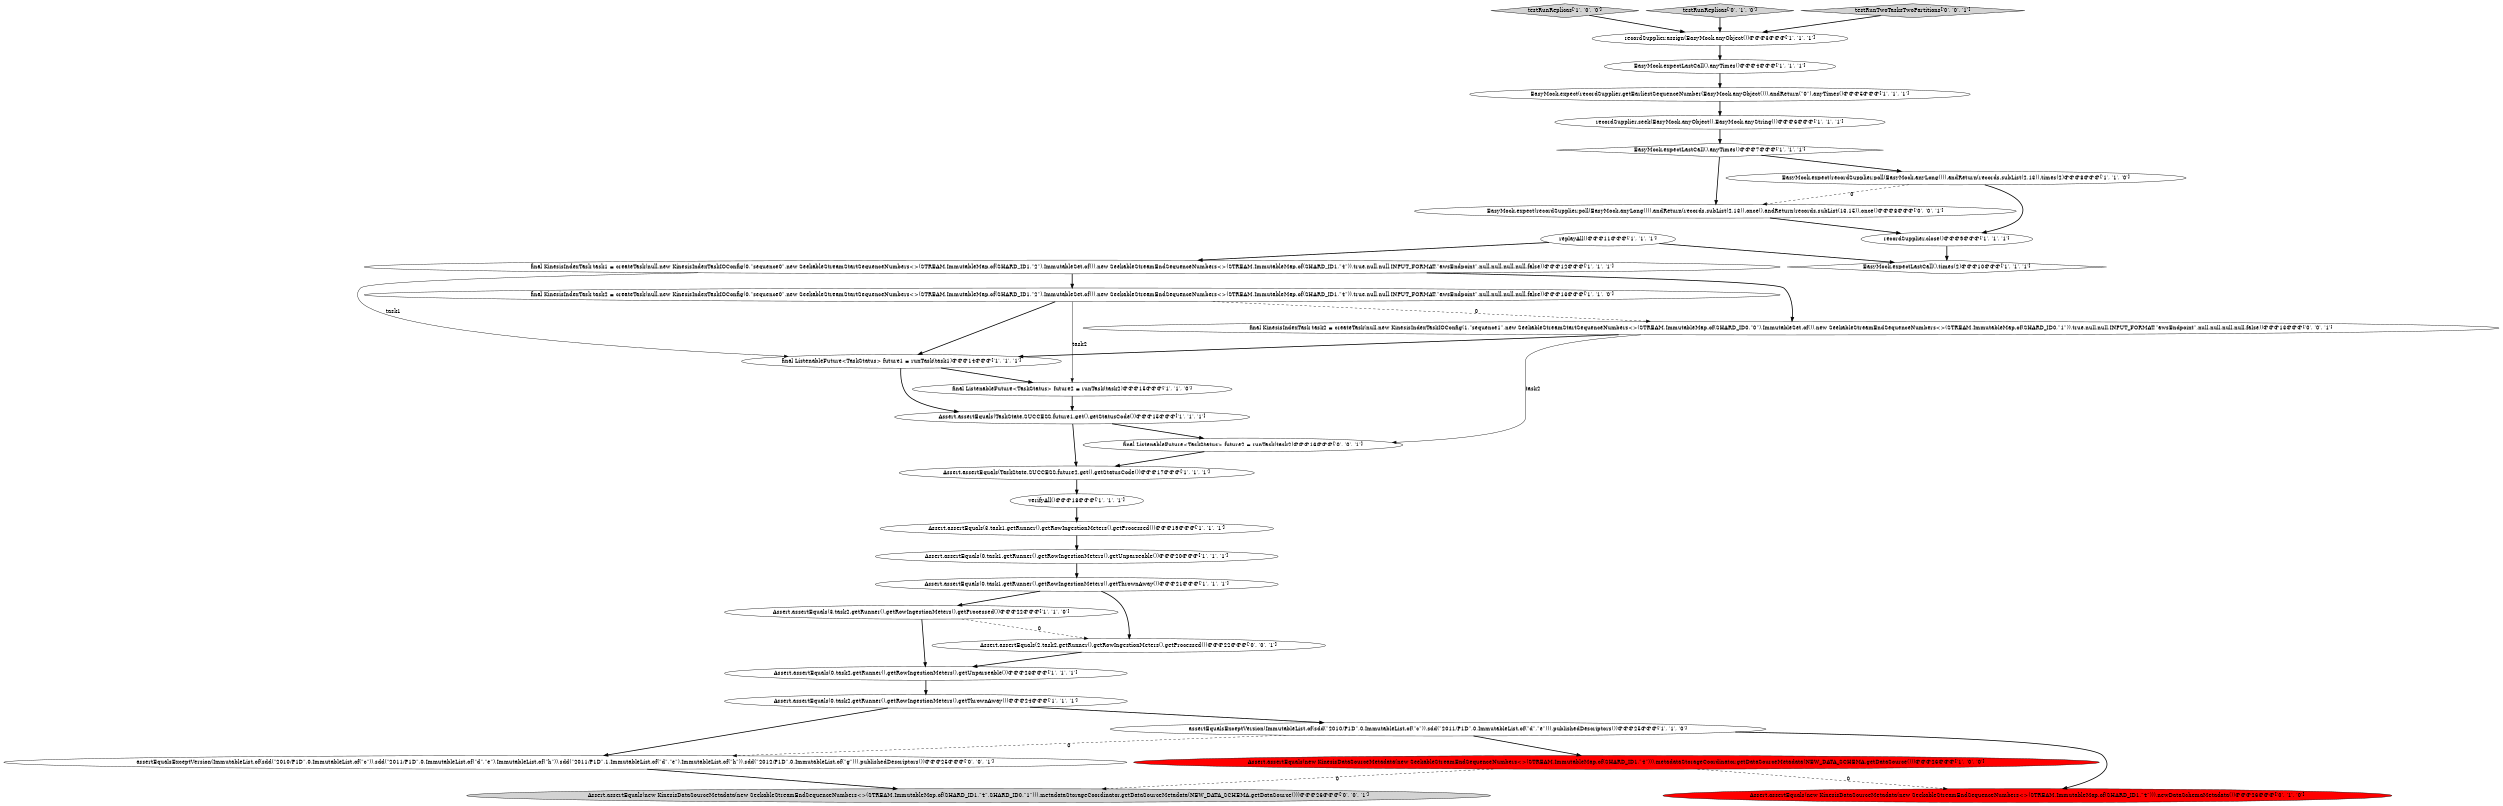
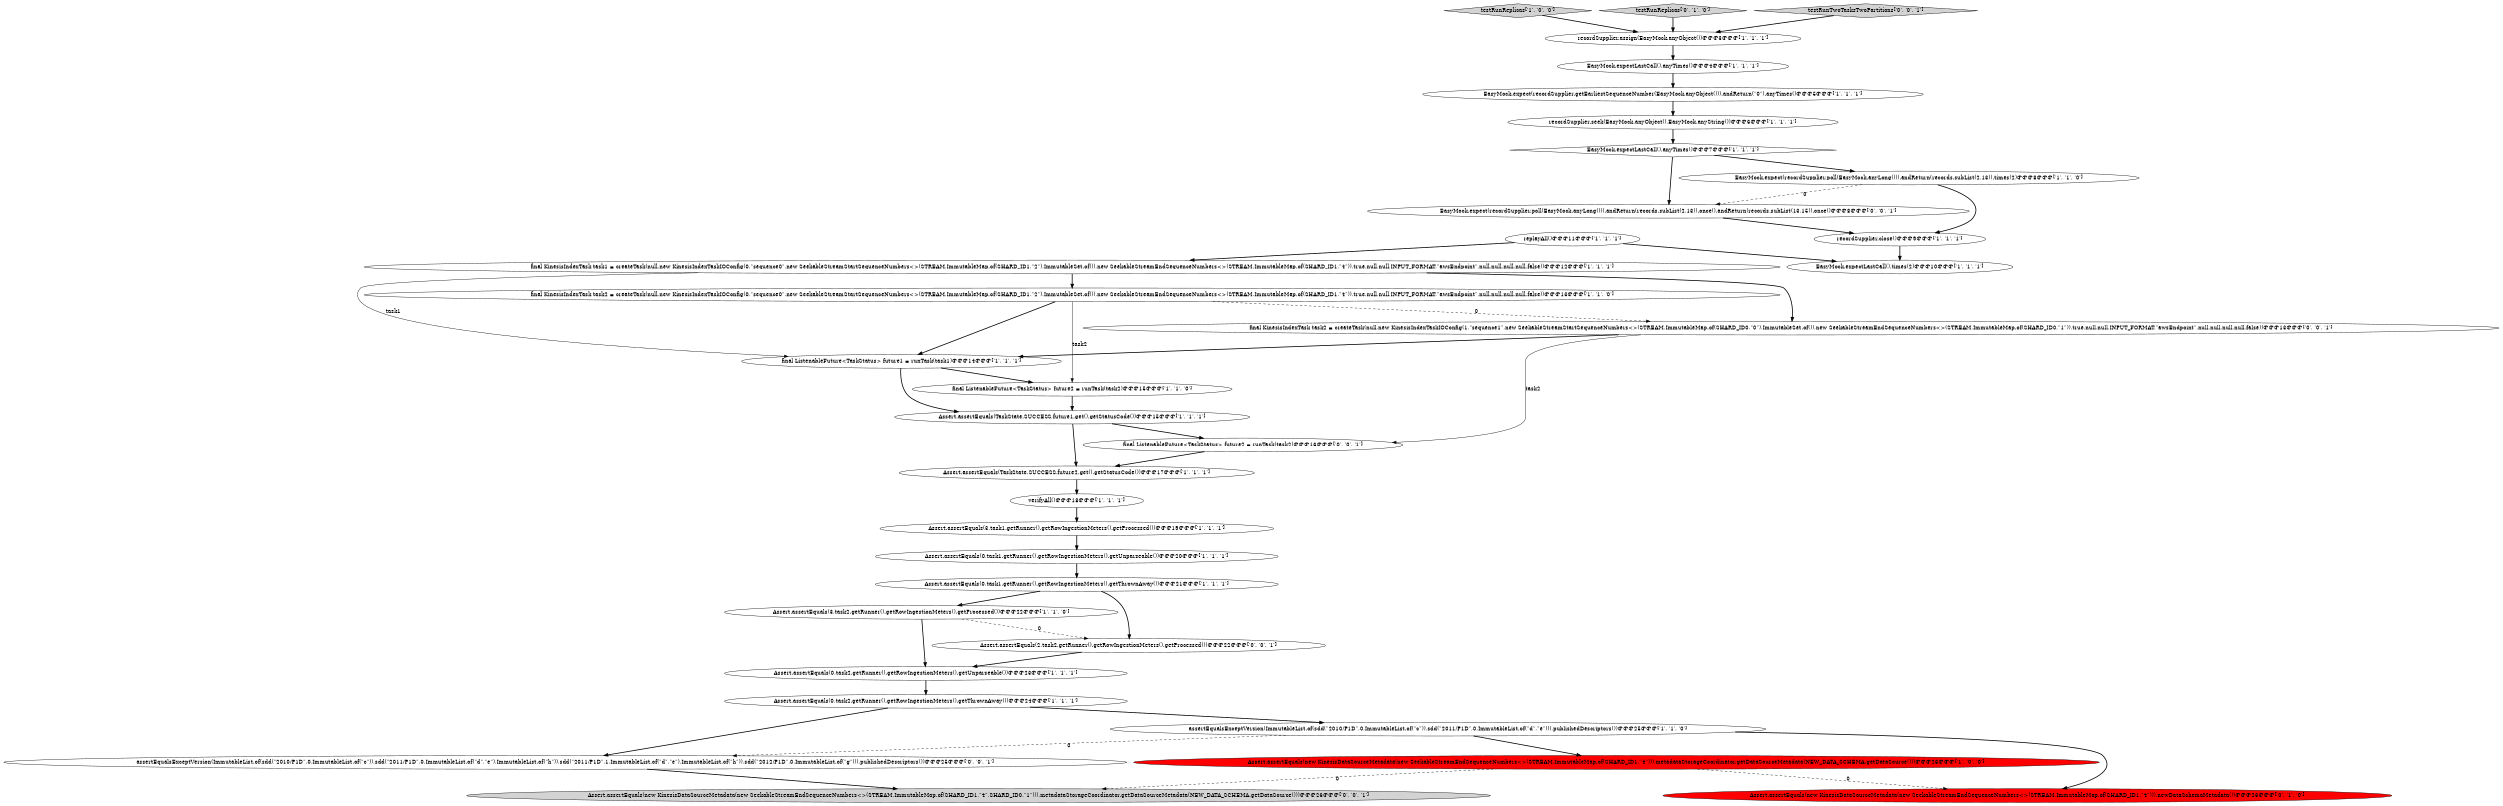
node "EasyMock.expectLastCall().times(2)@@@10@@@['1', '1', '1']": shape diamond -> ellipse
